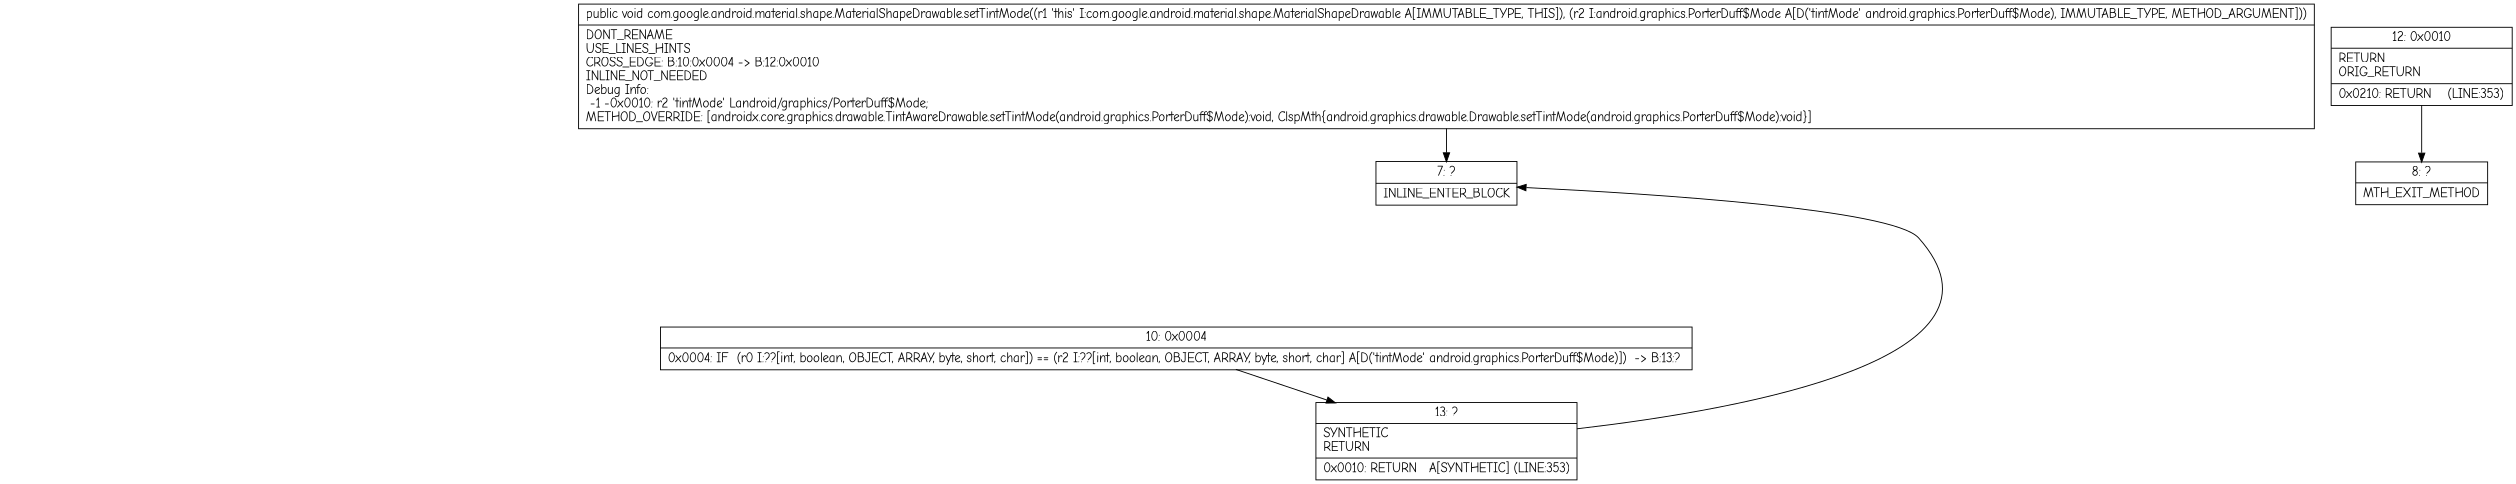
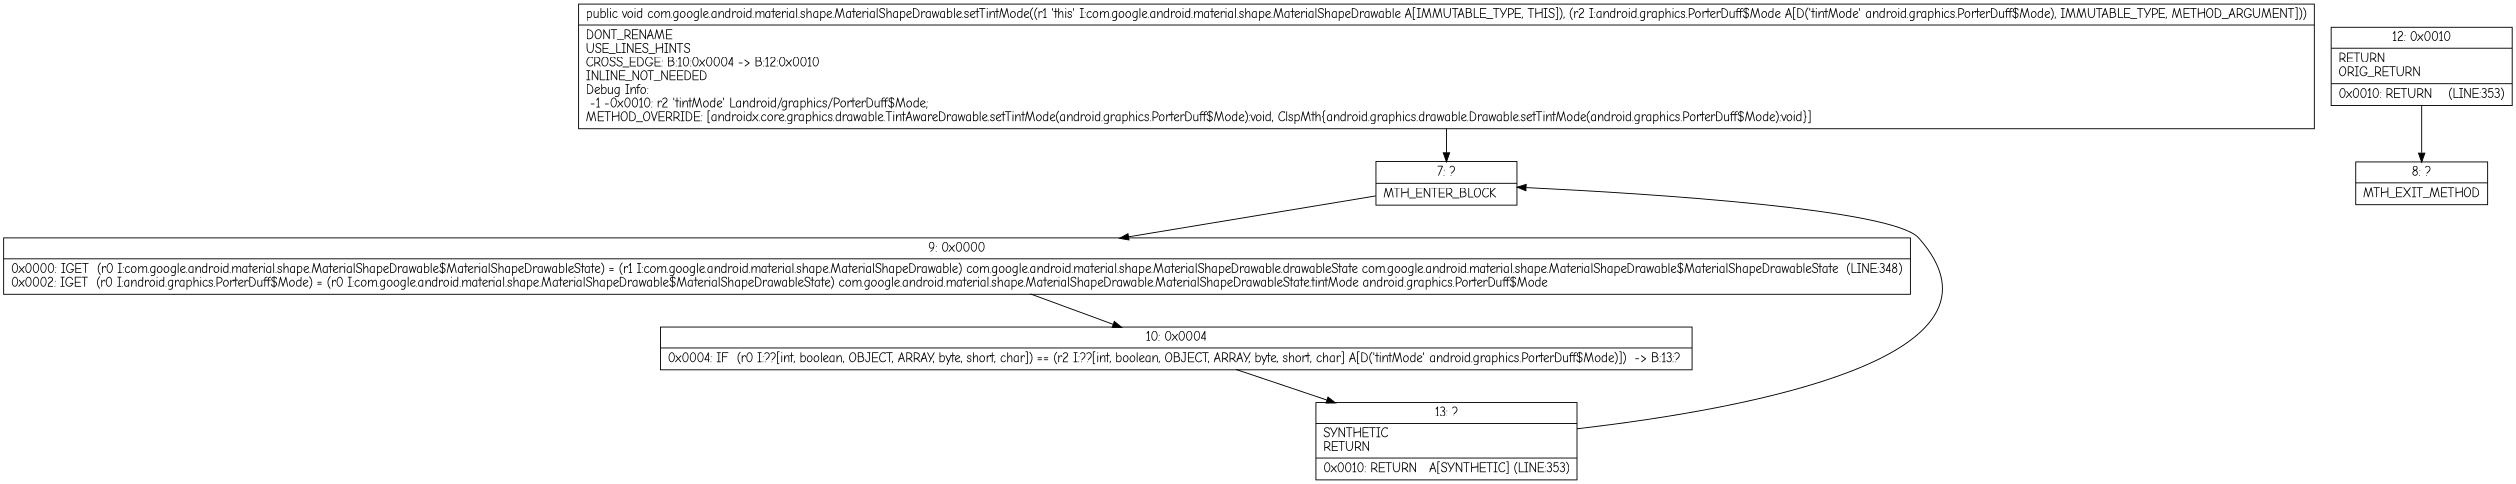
node "12: 0x0010": text "0x0210: RETURN    (LINE:353)" -> "0x0010: RETURN    (LINE:353)"
node "7: ?": text "INLINE_ENTER_BLOCK" -> "MTH_ENTER_BLOCK"
node "9: 0x0000": added
